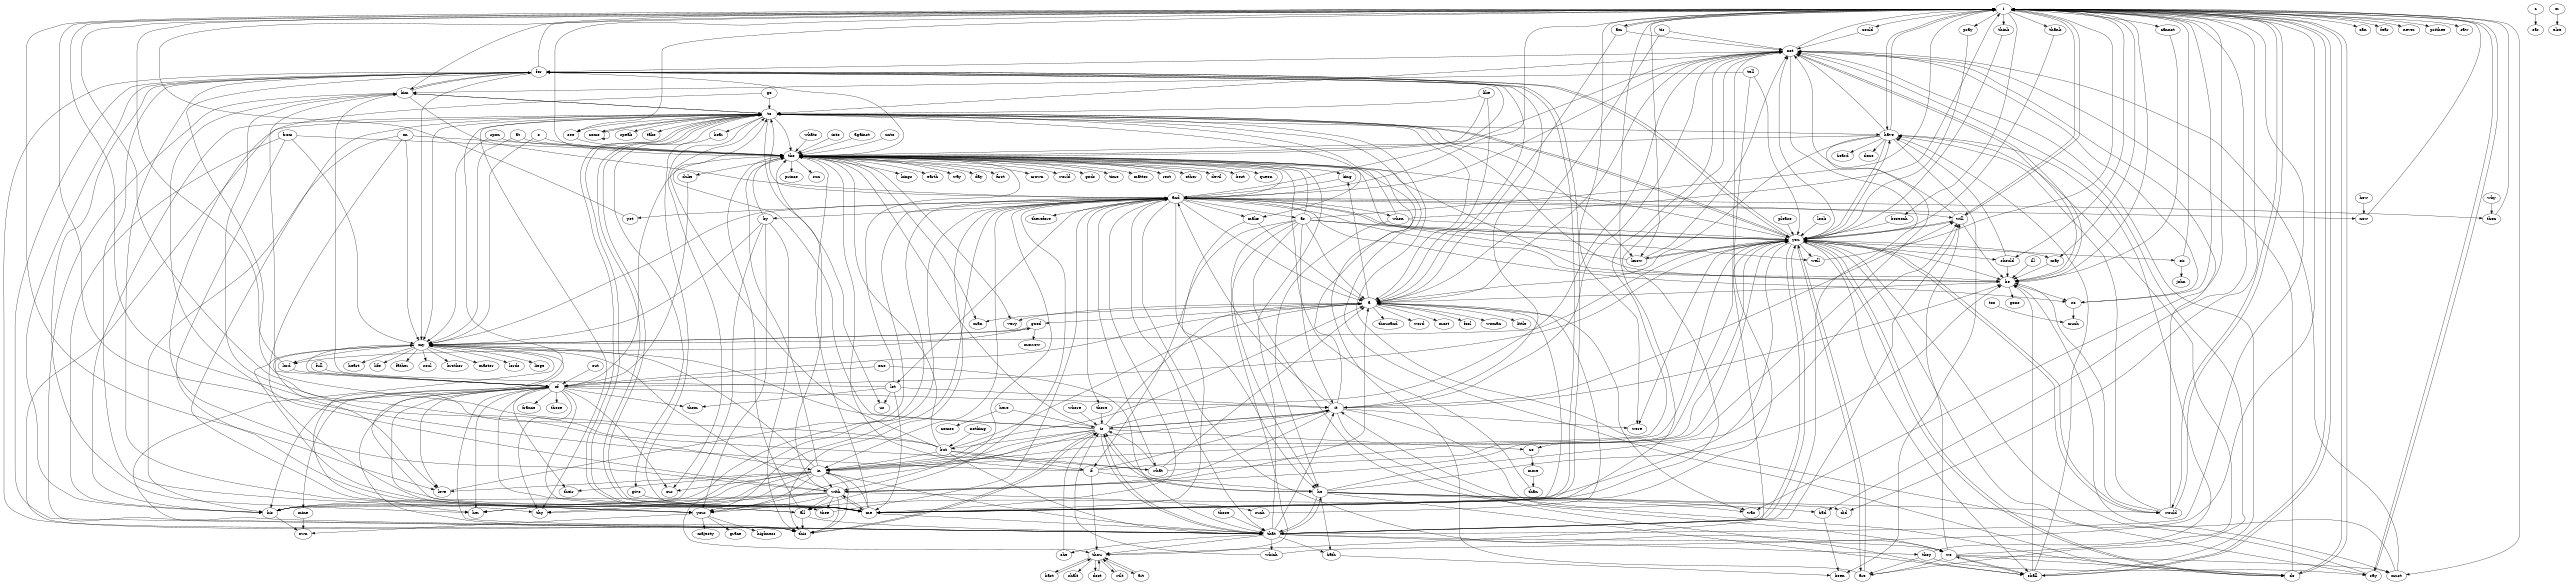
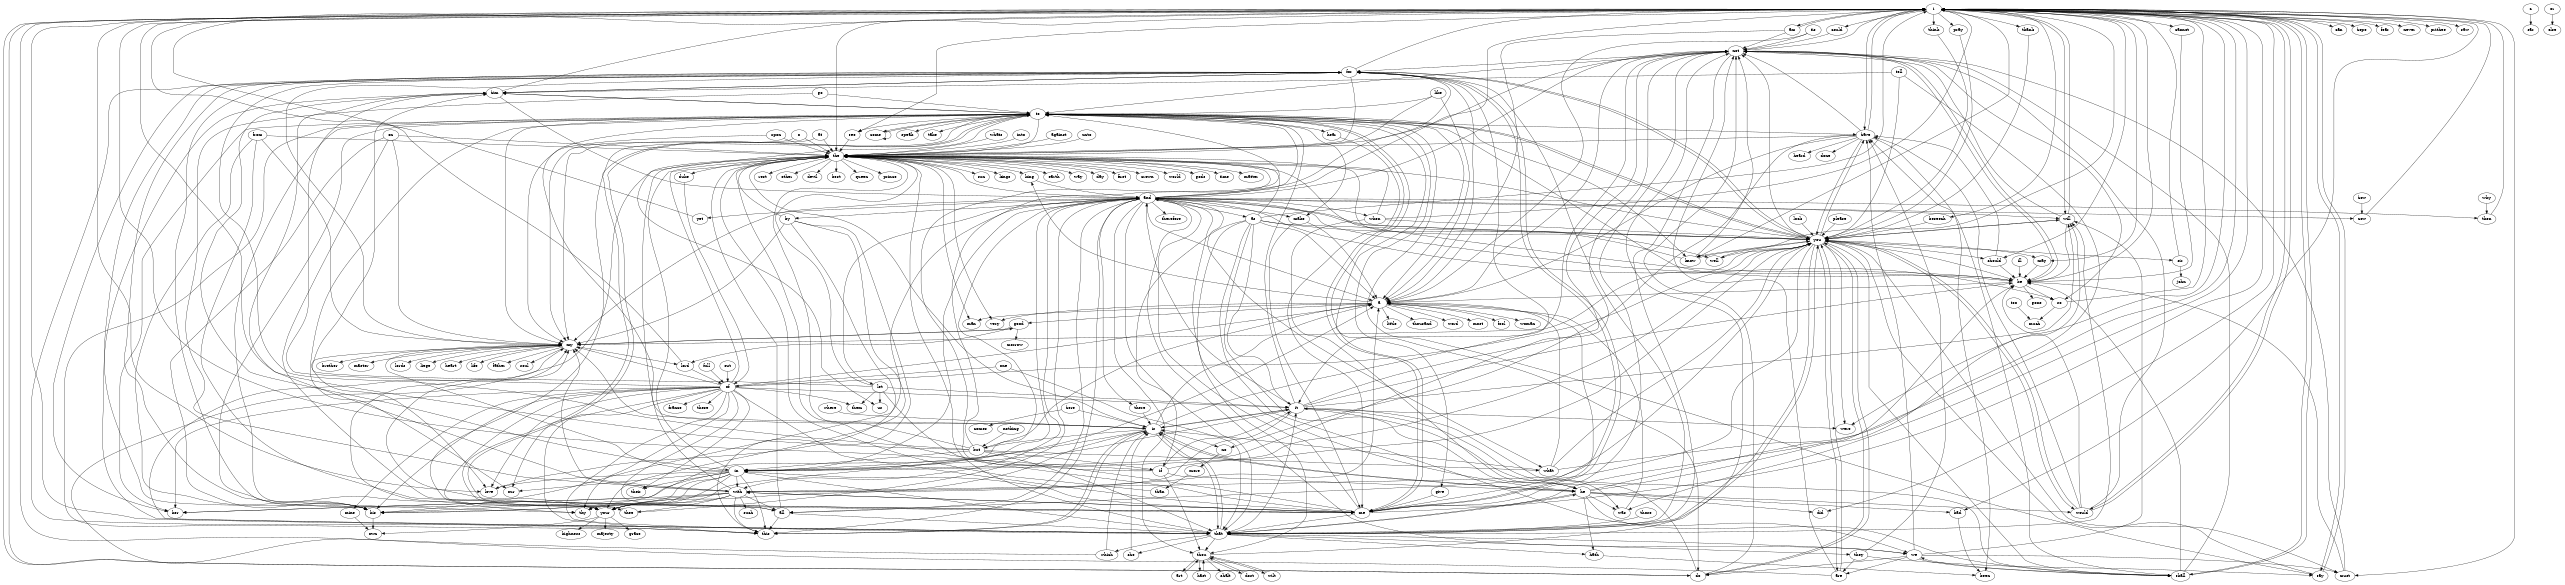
node "hope": added
edge "such" -> "a": removed
